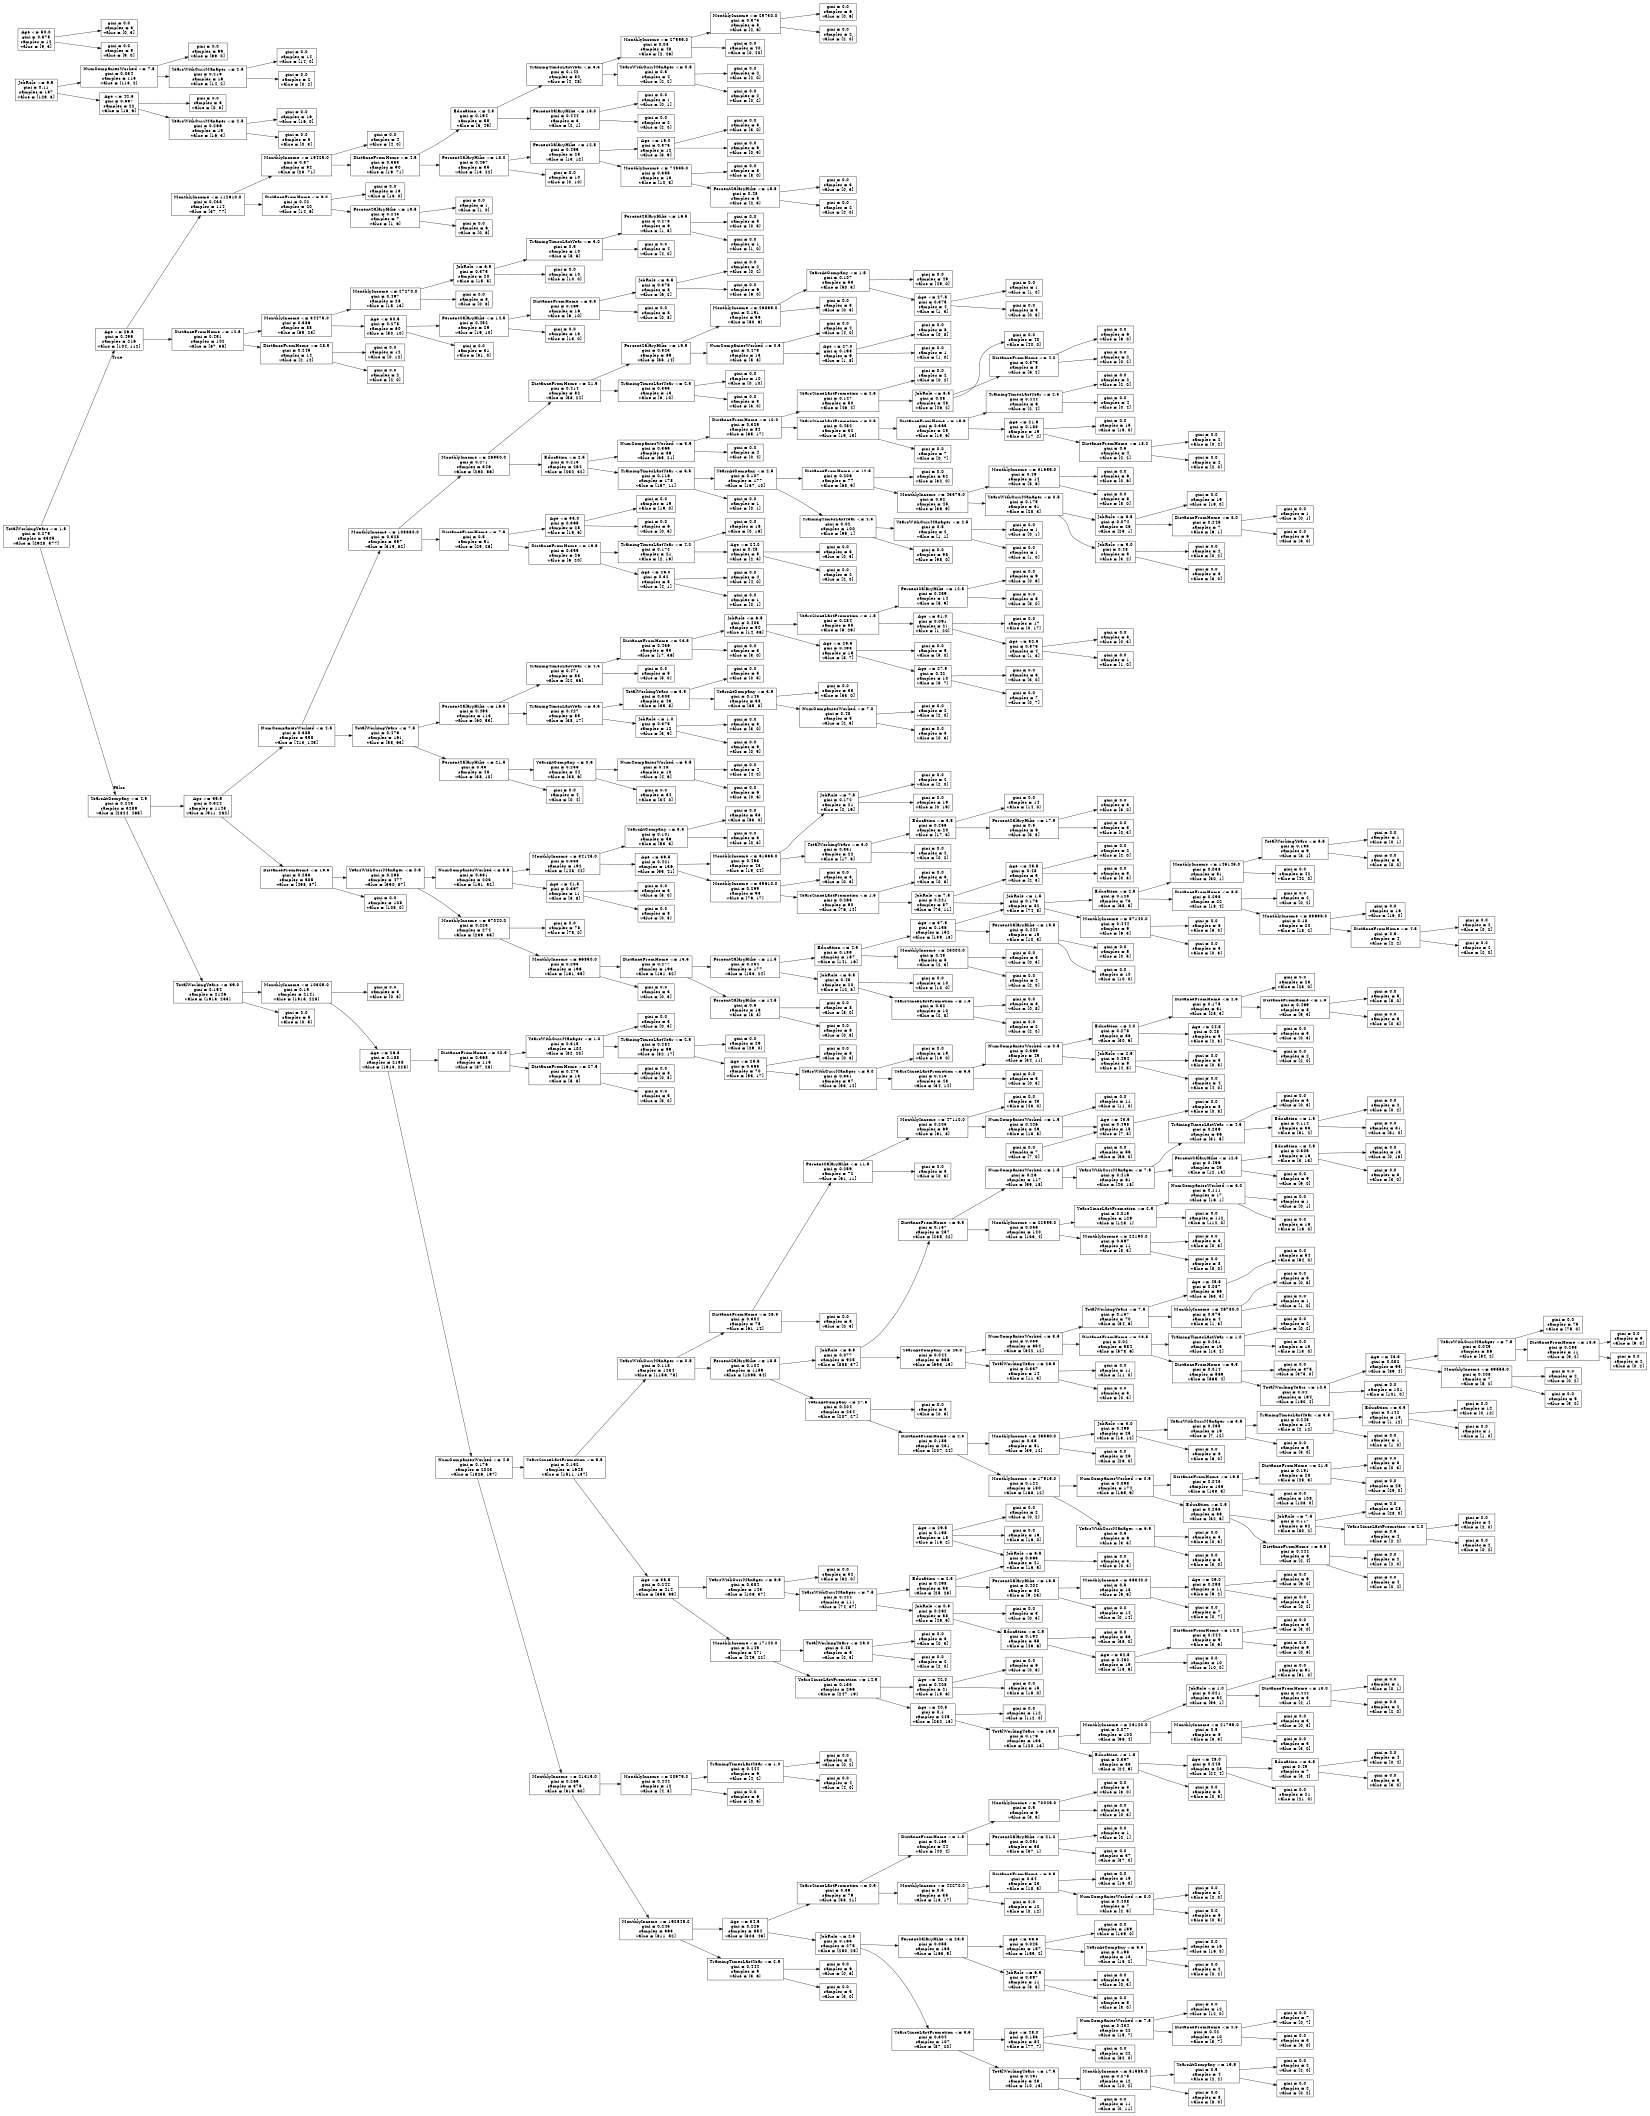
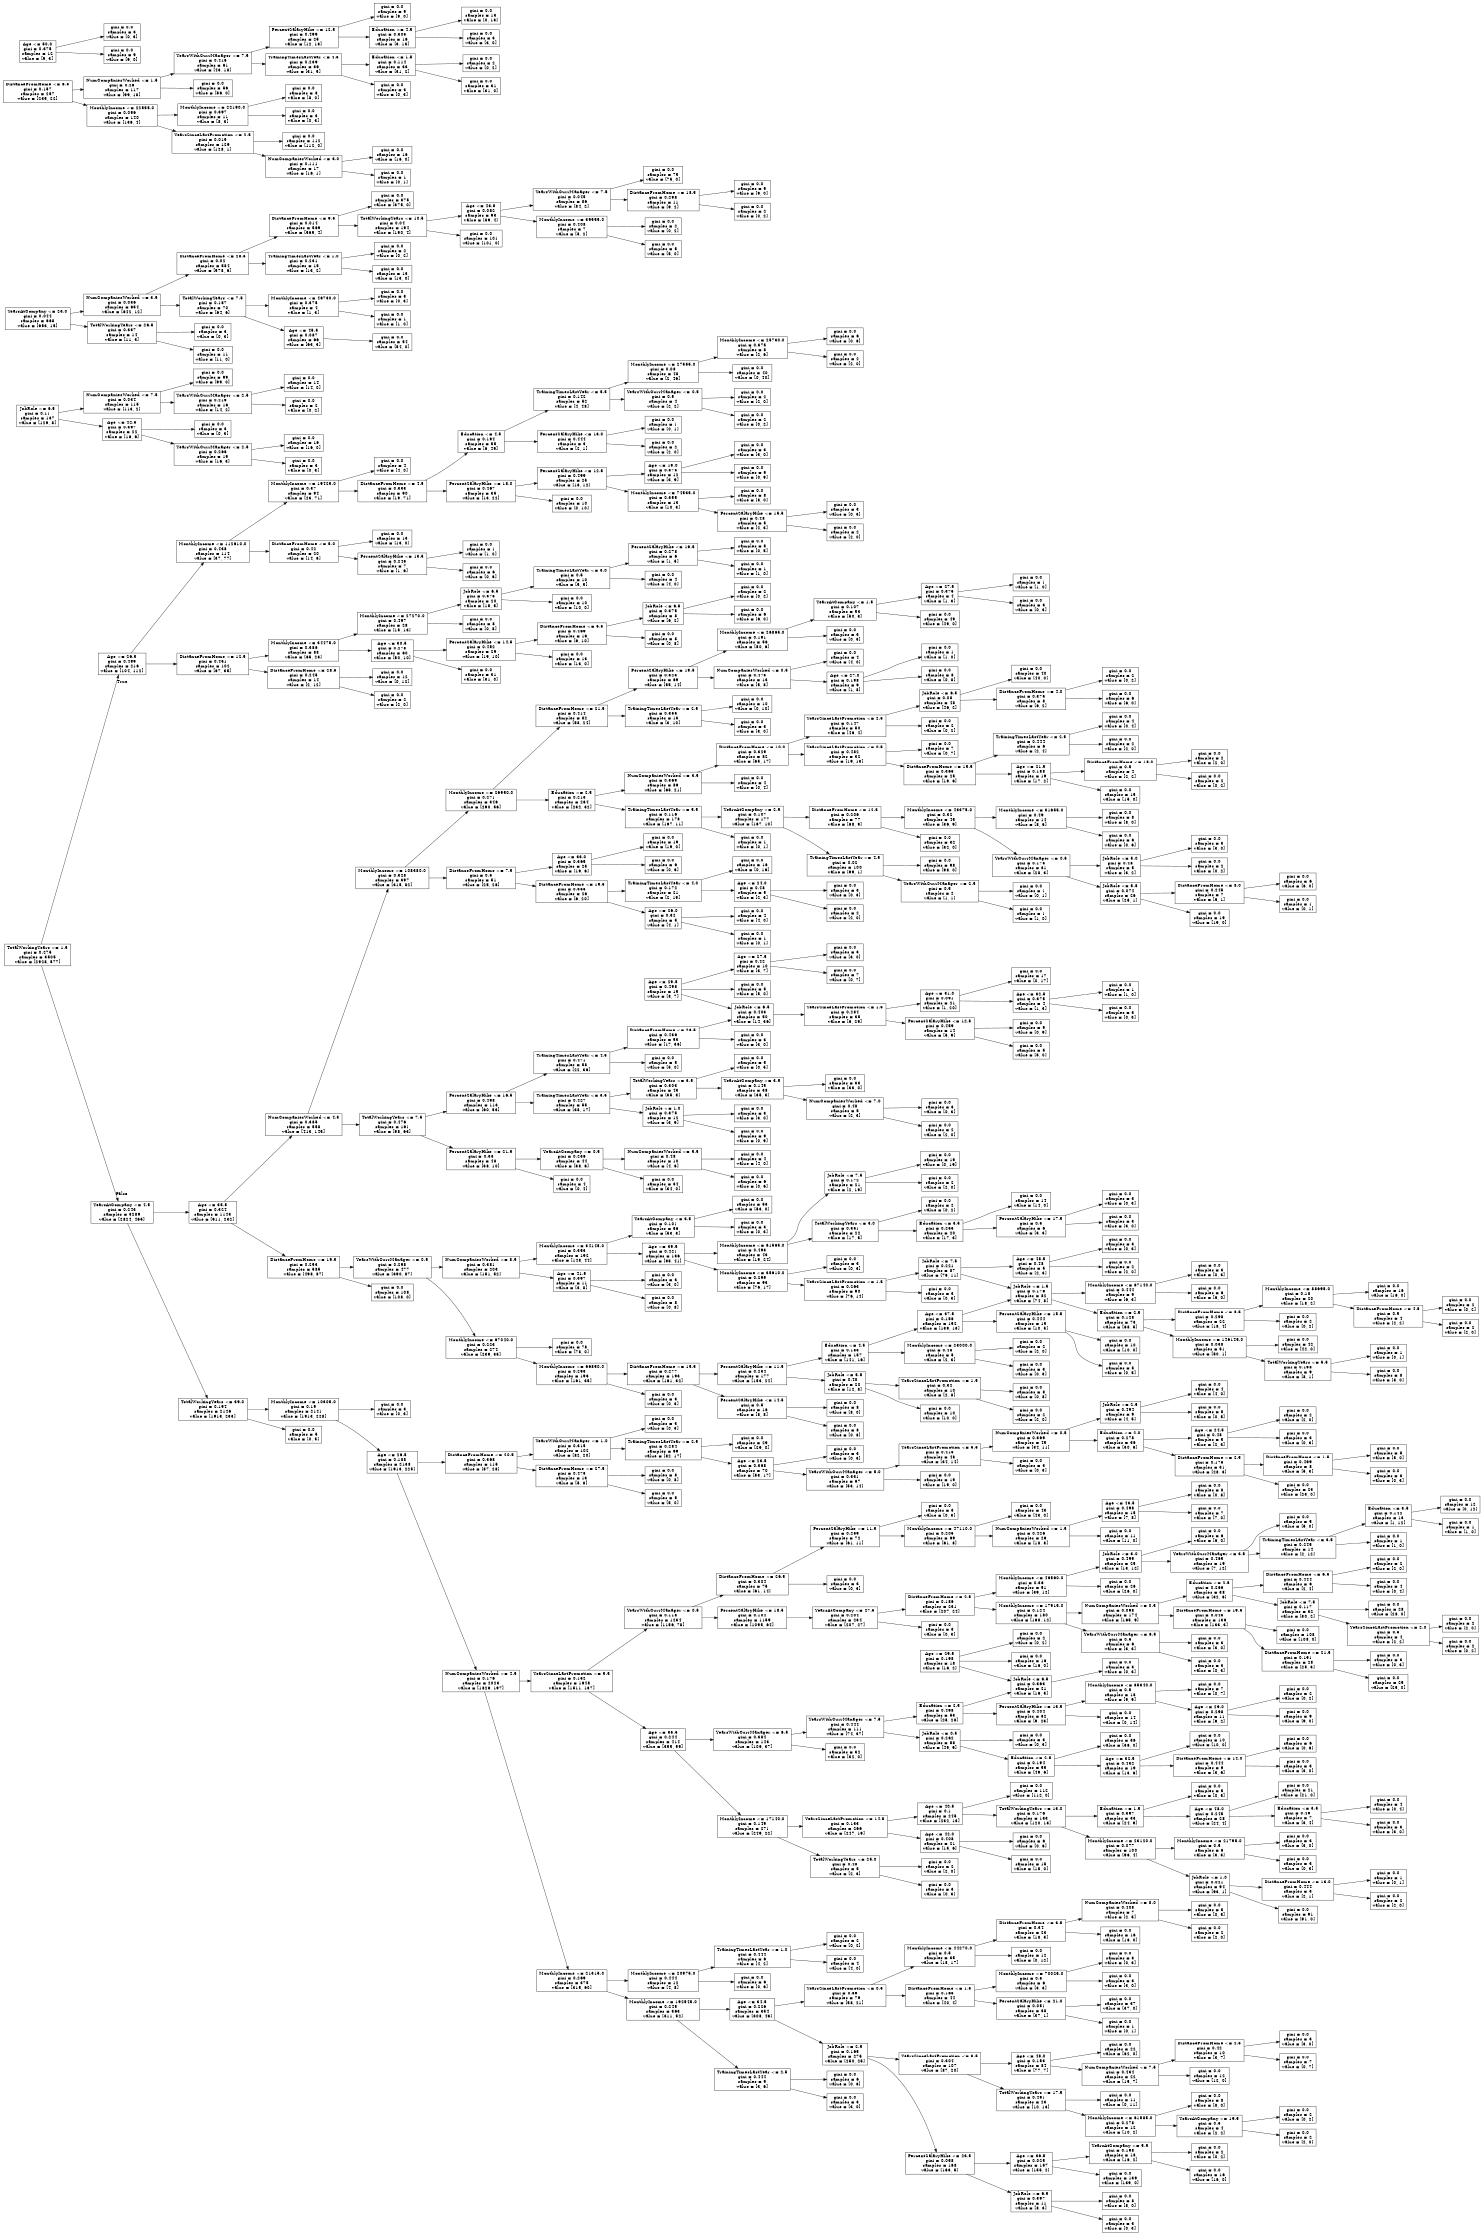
edge "JobRole <= 6.5 gini = 0.403 samples = 50 value = [14, 36]" -> "Age <= 29.5 gini = 0.498 samples = 15 value = [8, 7]": reversed
edge "gini = 0.0 samples = 7 value = [7, 0]" -> "Age <= 43.5 gini = 0.498 samples = 15 value = [7, 8]": reversed
node "JobRole <= 6.5 gini = 0.077 samples = 925 value = [888, 37]": removed
